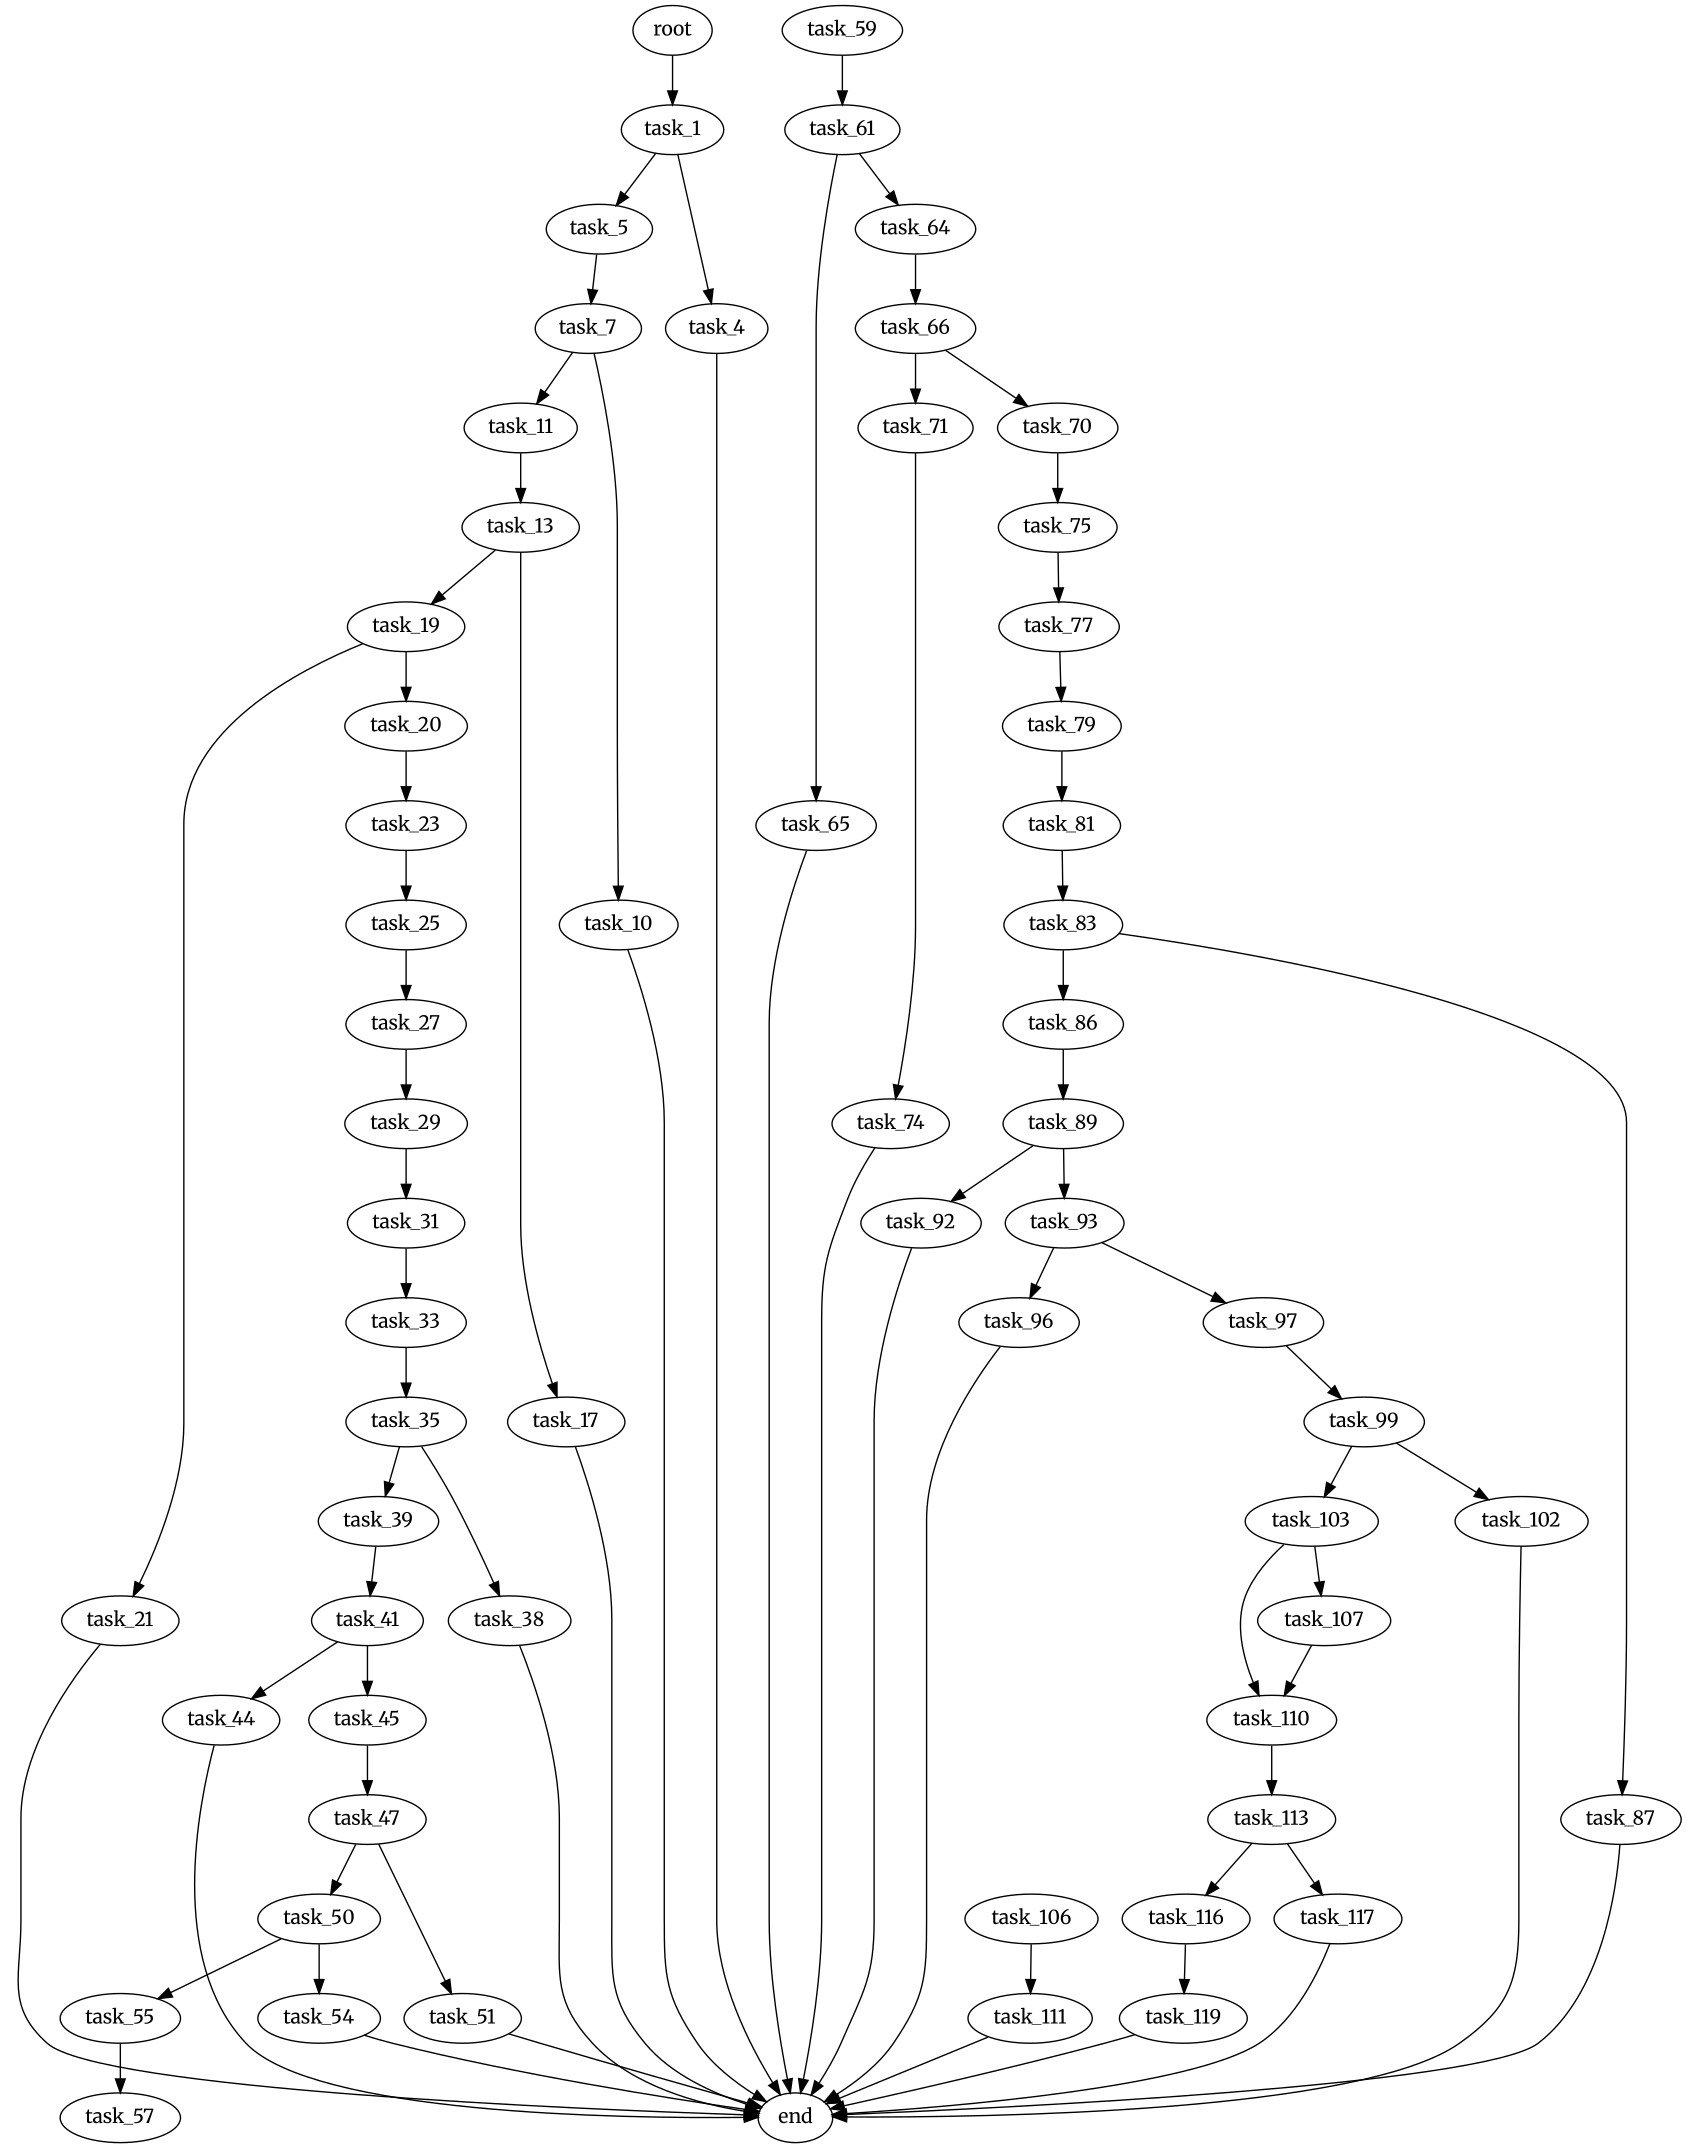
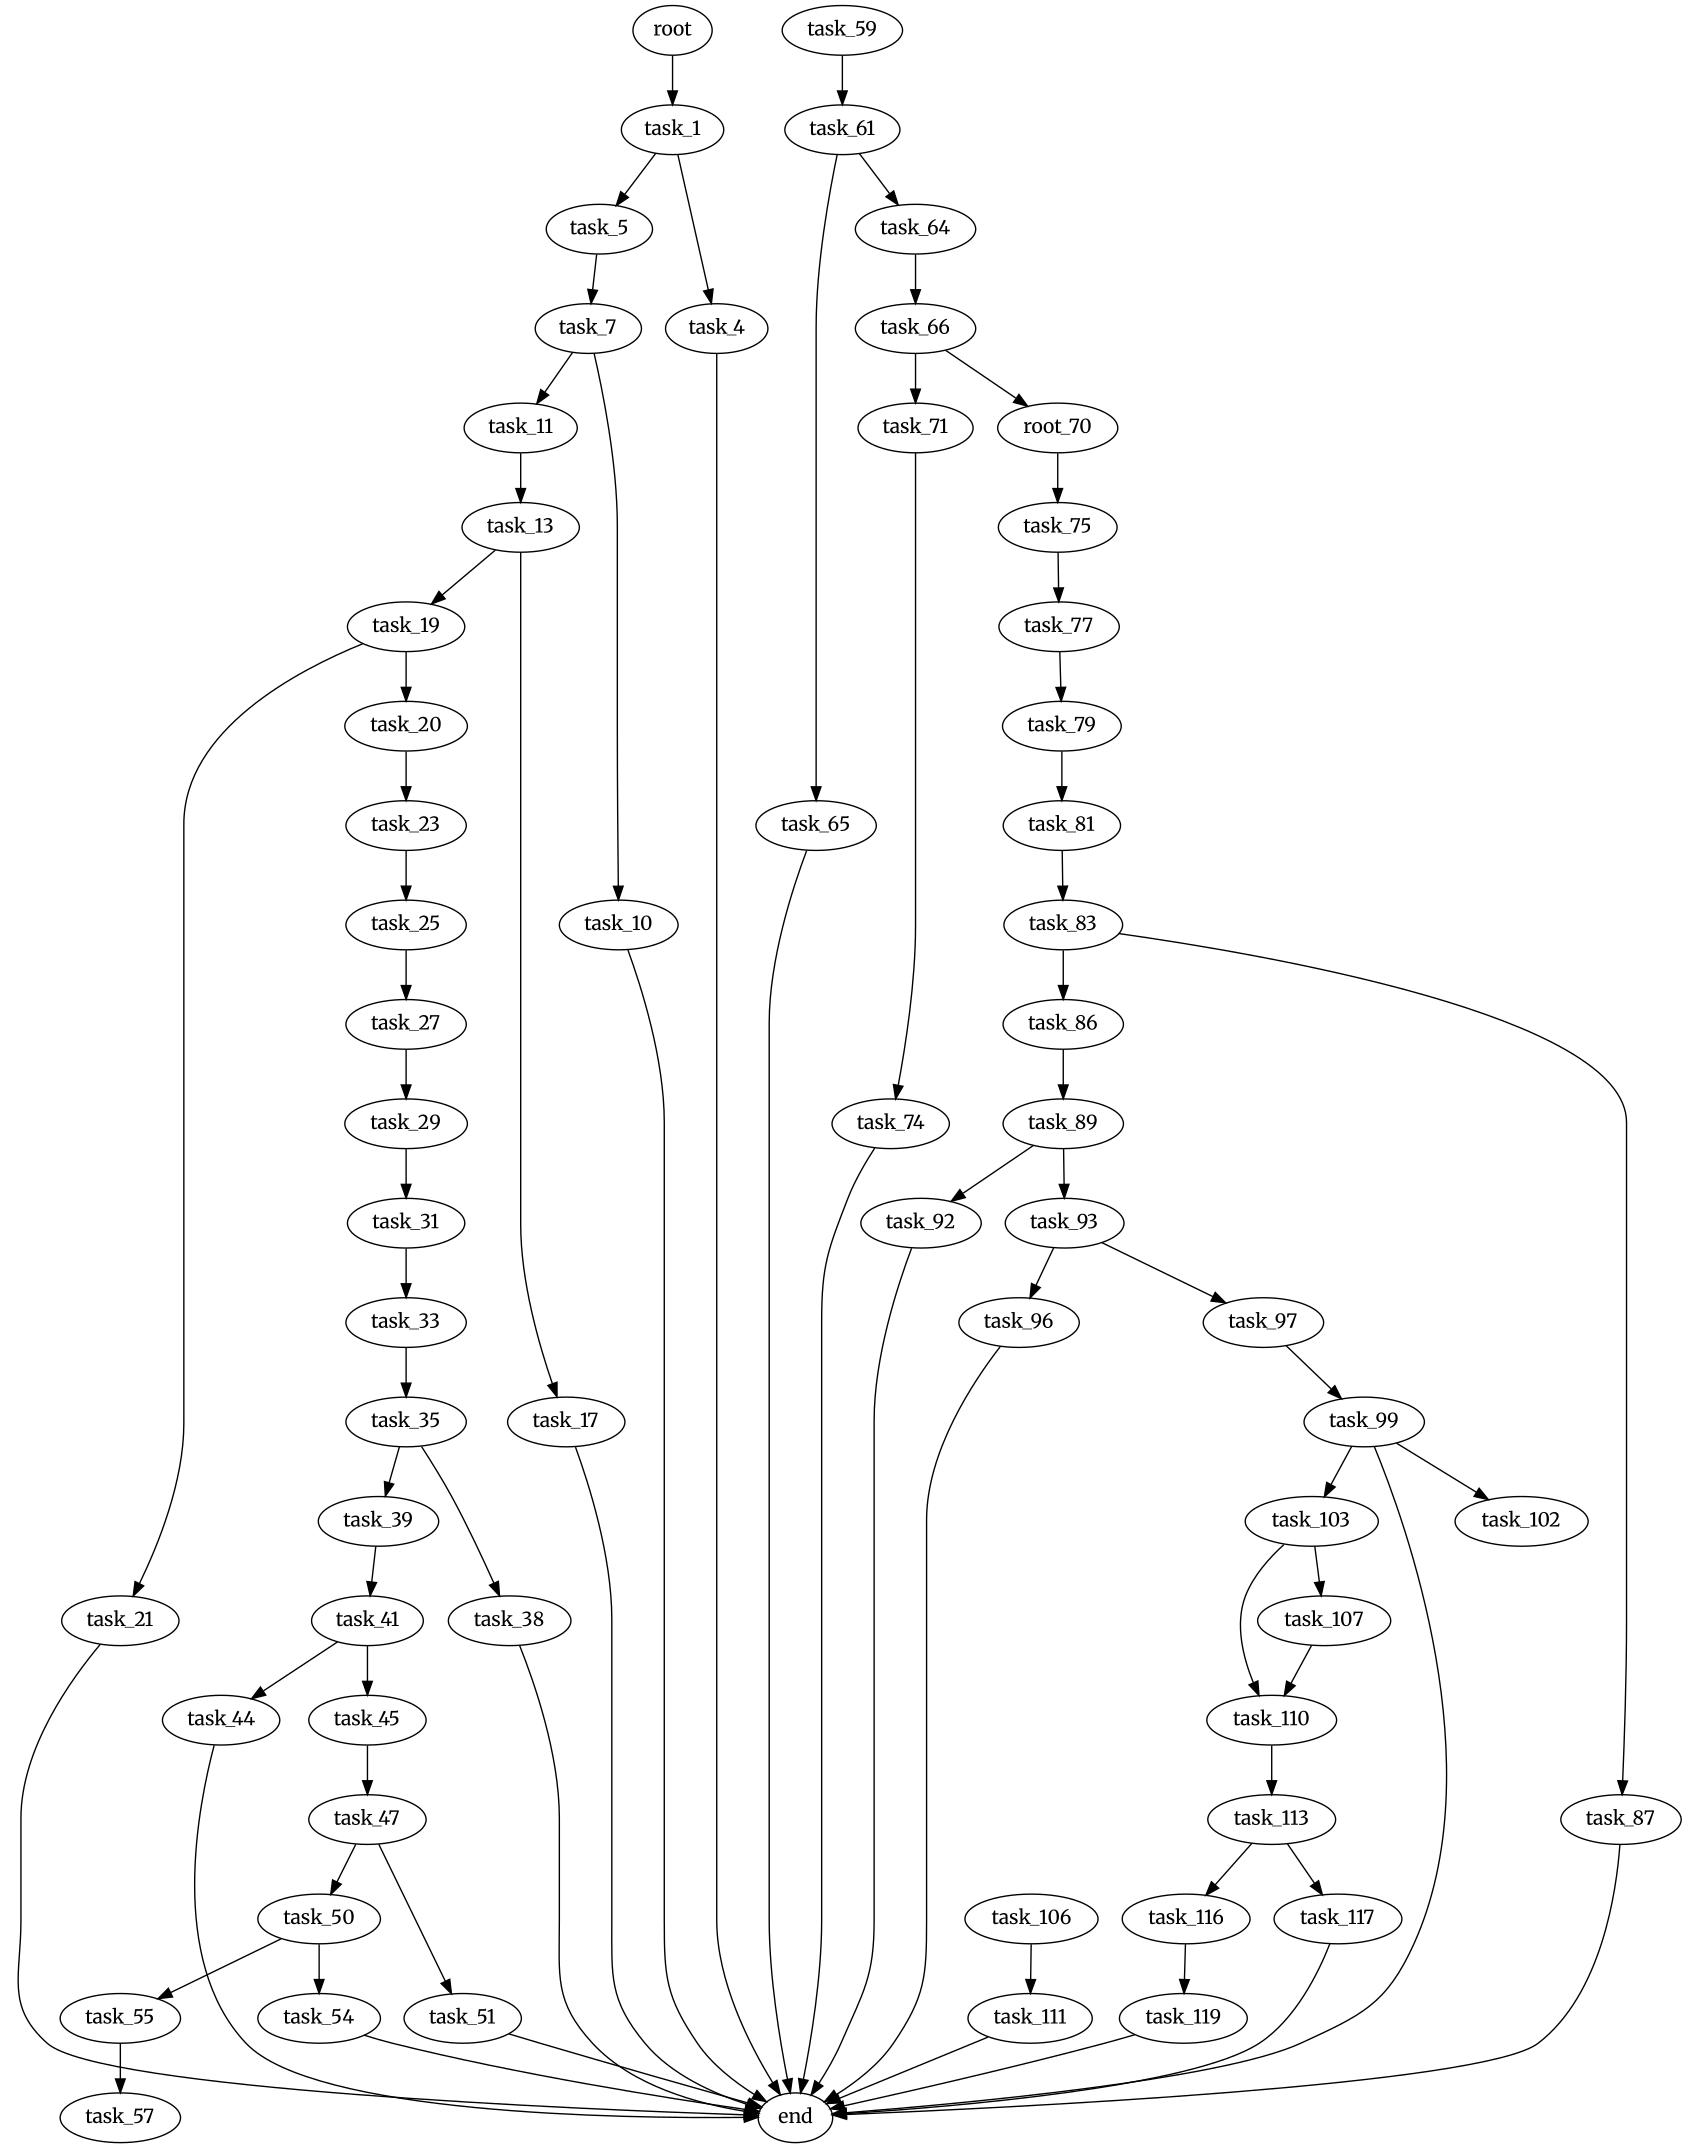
node "task_70": label "task_70" -> "root_70"
edge "task_102" -> "end": now "task_99" -> "end"
